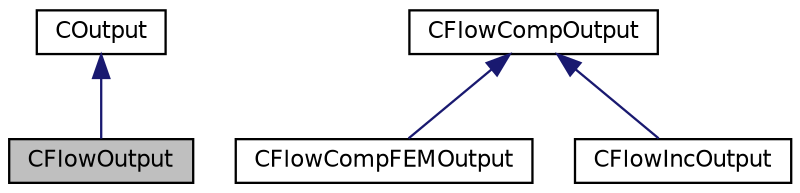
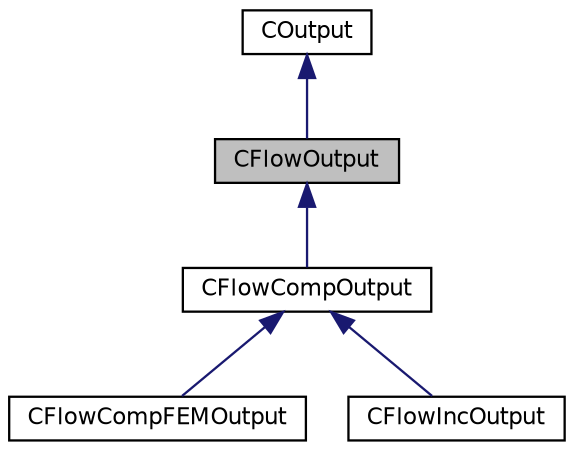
edge "CFlowCompOutput" -> "CFlowOutput": added
